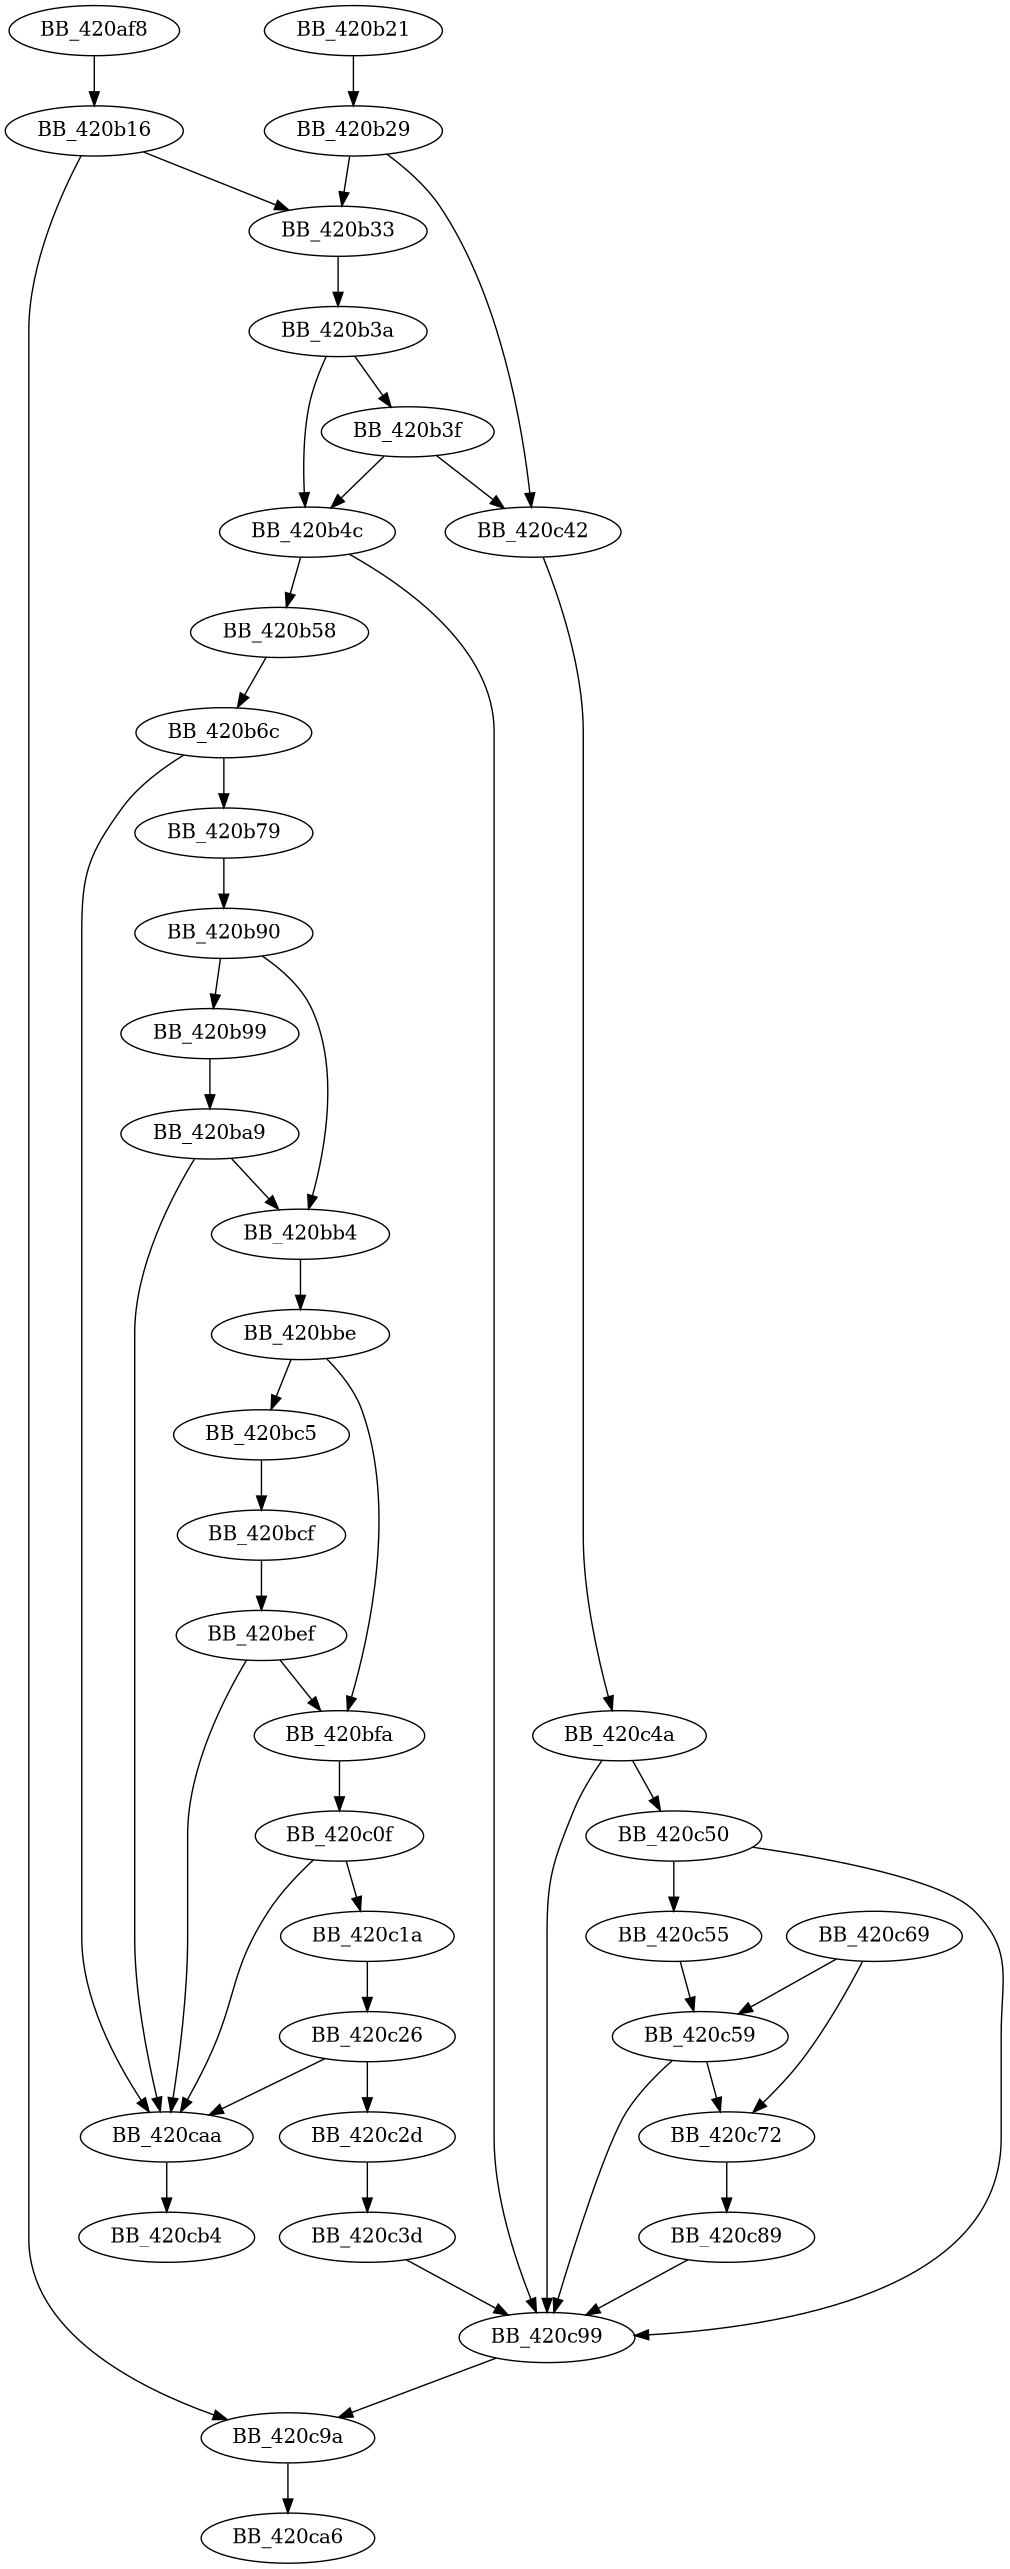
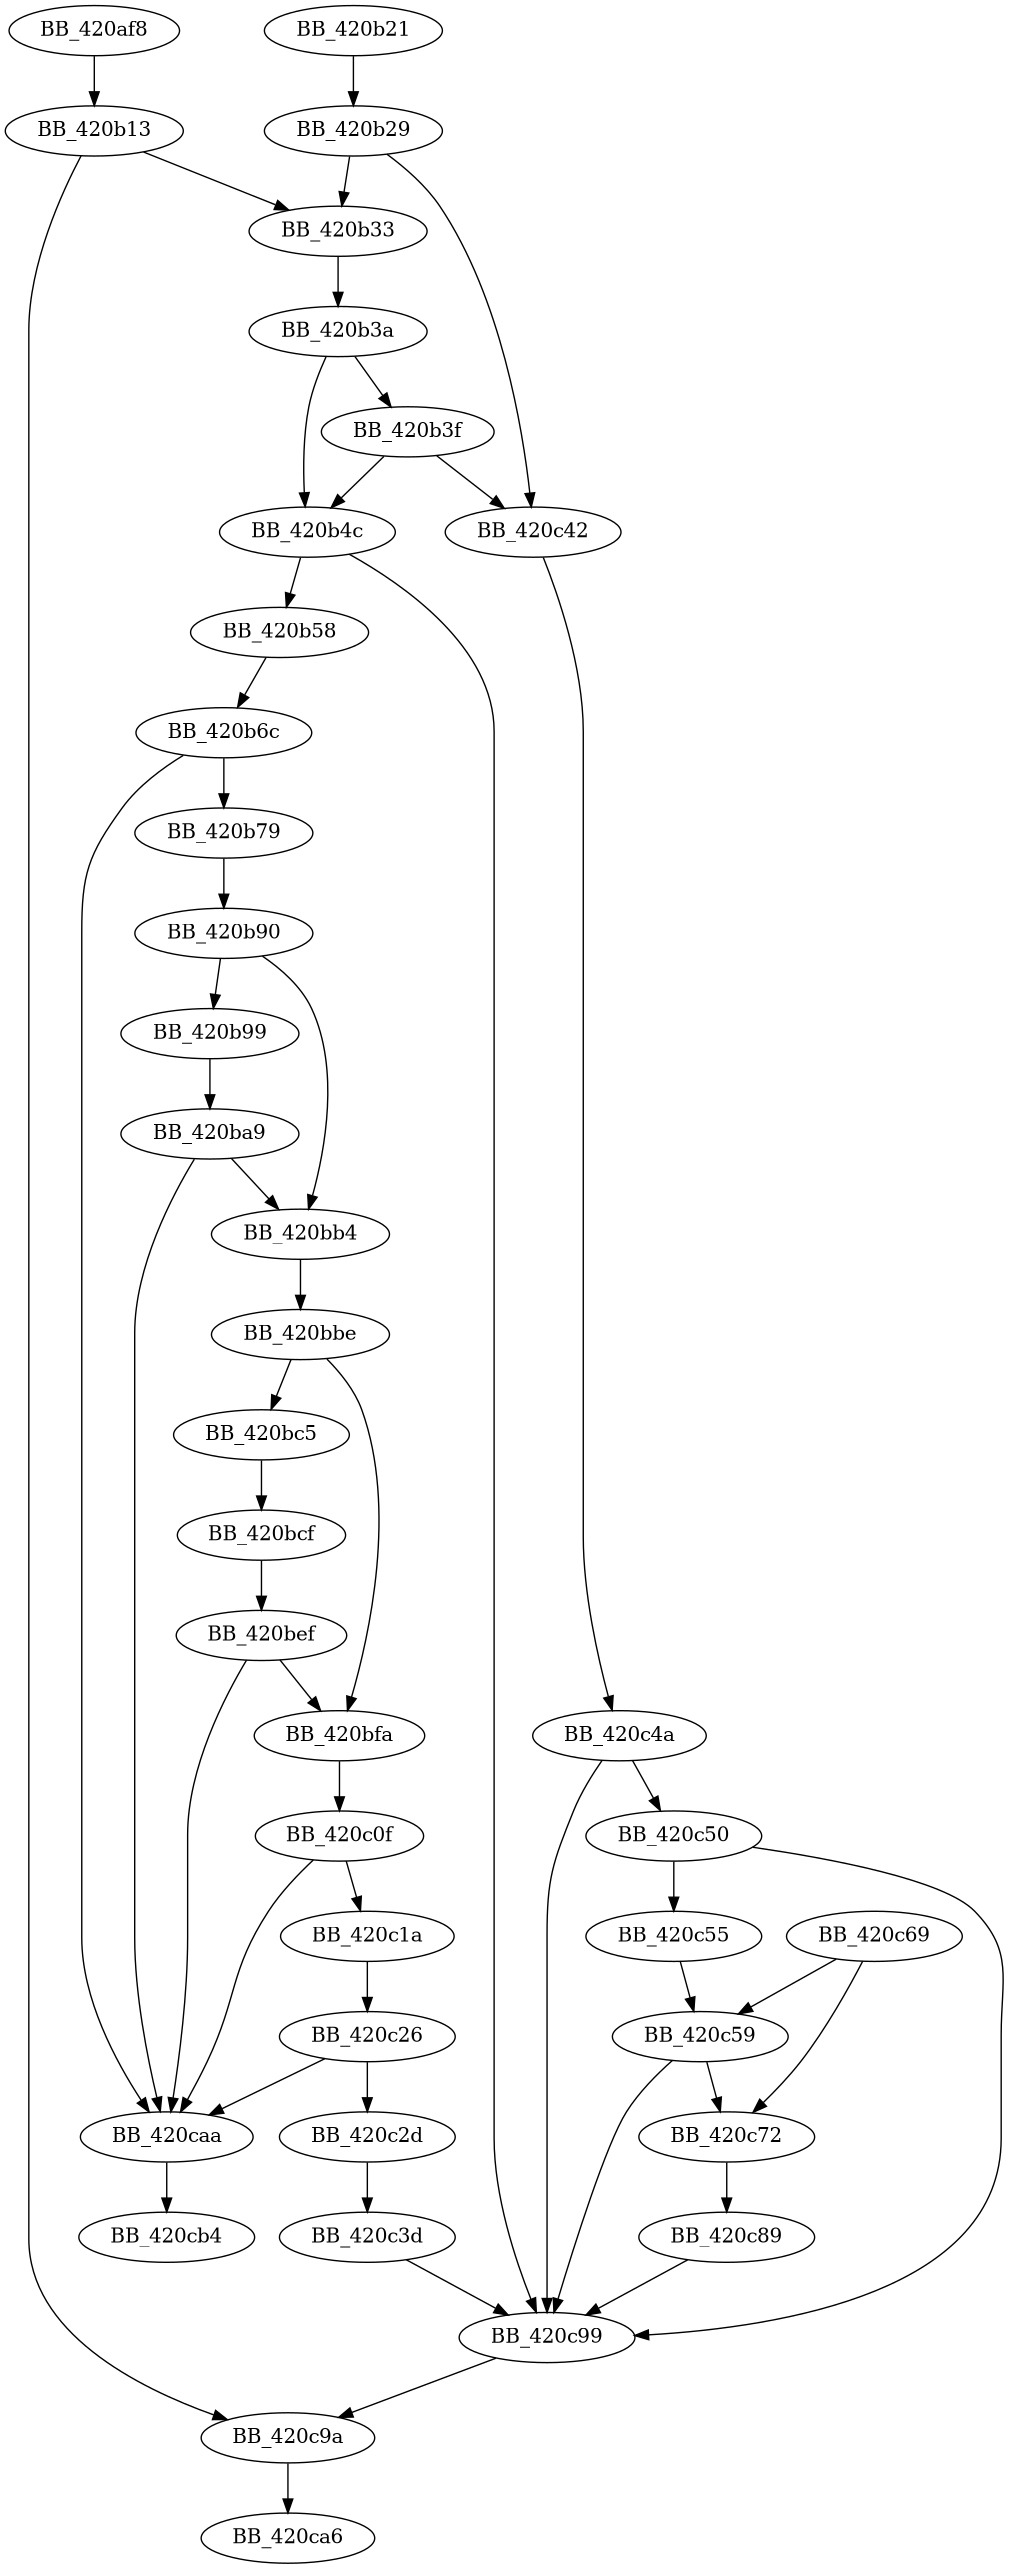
node "BB_420b16": label "BB_420b16" -> "BB_420b13"
